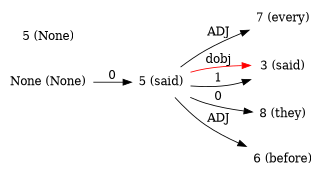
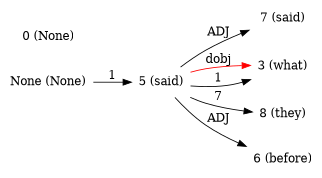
node "7 (every)": label "7 (every)" -> "7 (said)"
node "5 (None)": label "5 (None)" -> "0 (None)"
node "3 (said)": label "3 (said)" -> "3 (what)"
edge "None (None)" -> "5 (said)": label "0" -> "1"
edge "5 (said)" -> "8 (they)": label "0" -> "7"
